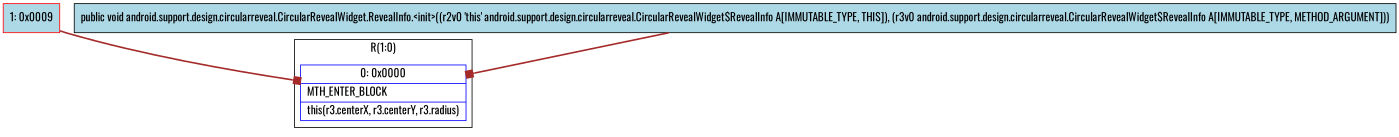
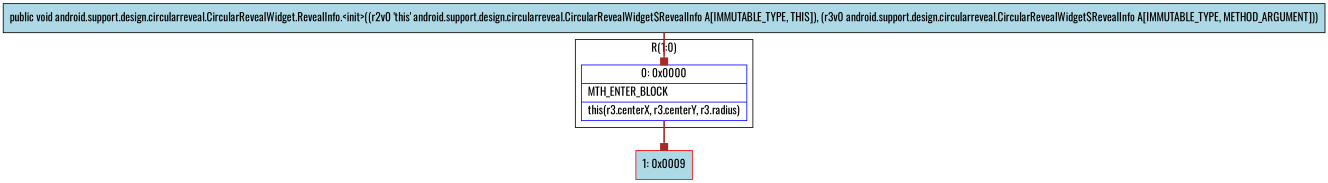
edge "1: 0x0009" -> "0: 0x0000": reversed
